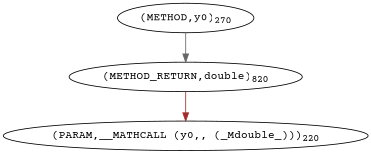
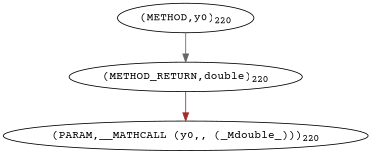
node "(METHOD,y0)": text "270" -> "220"
node "(METHOD_RETURN,double)": text "820" -> "220"
